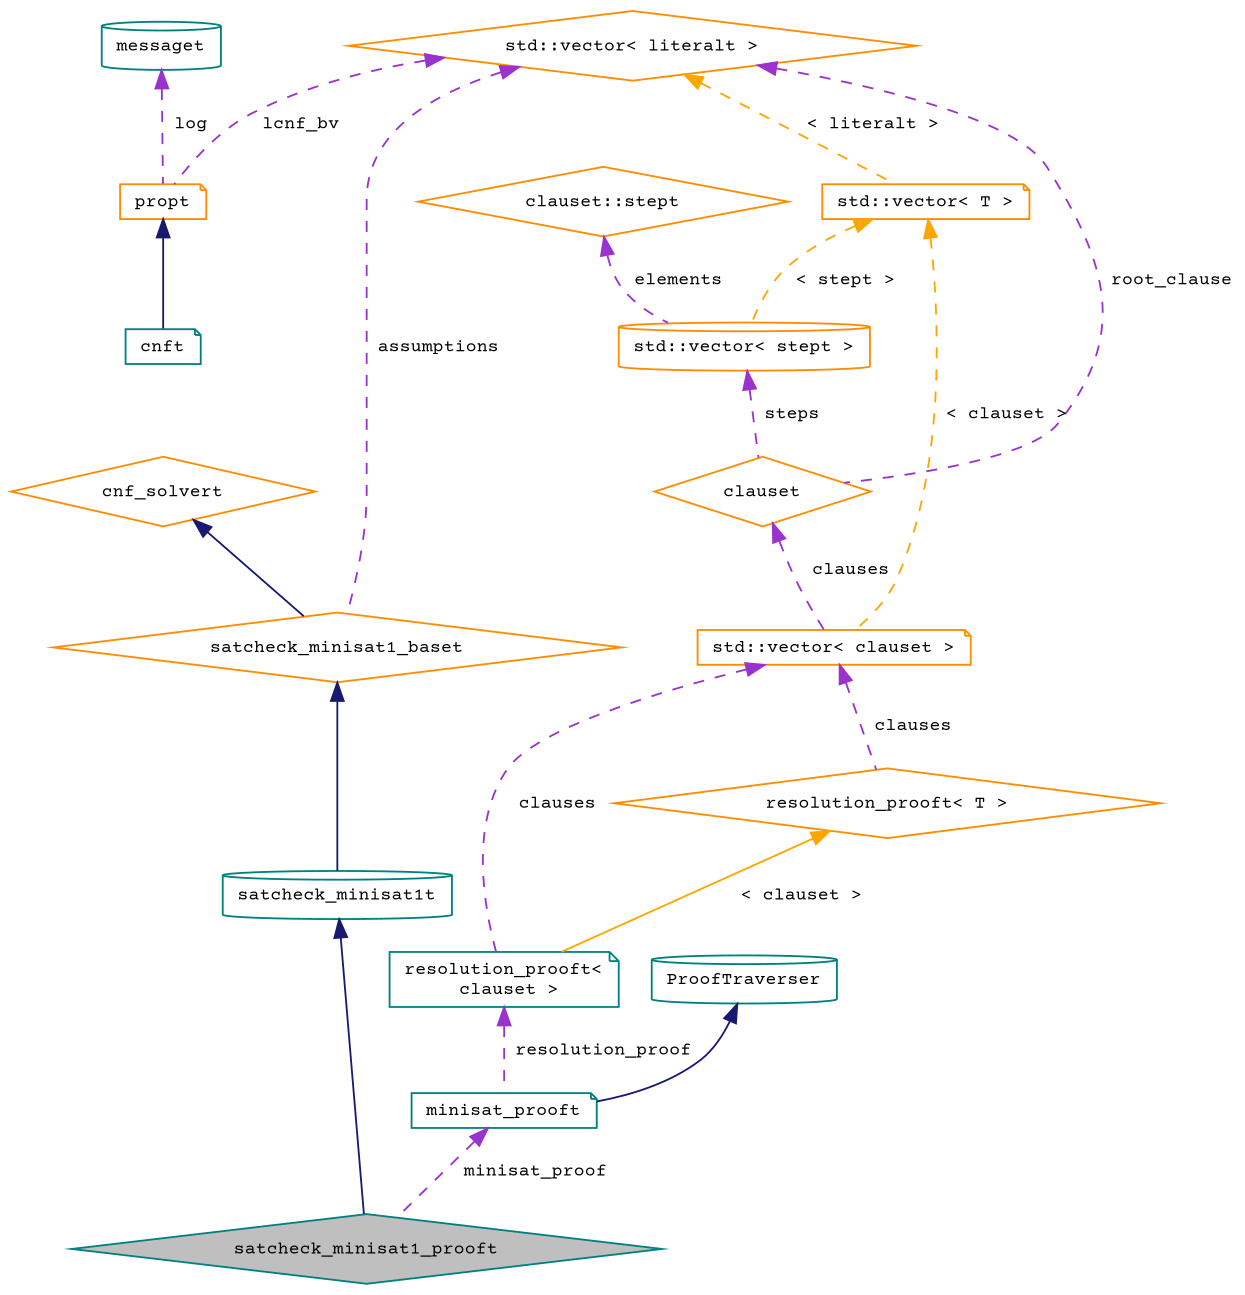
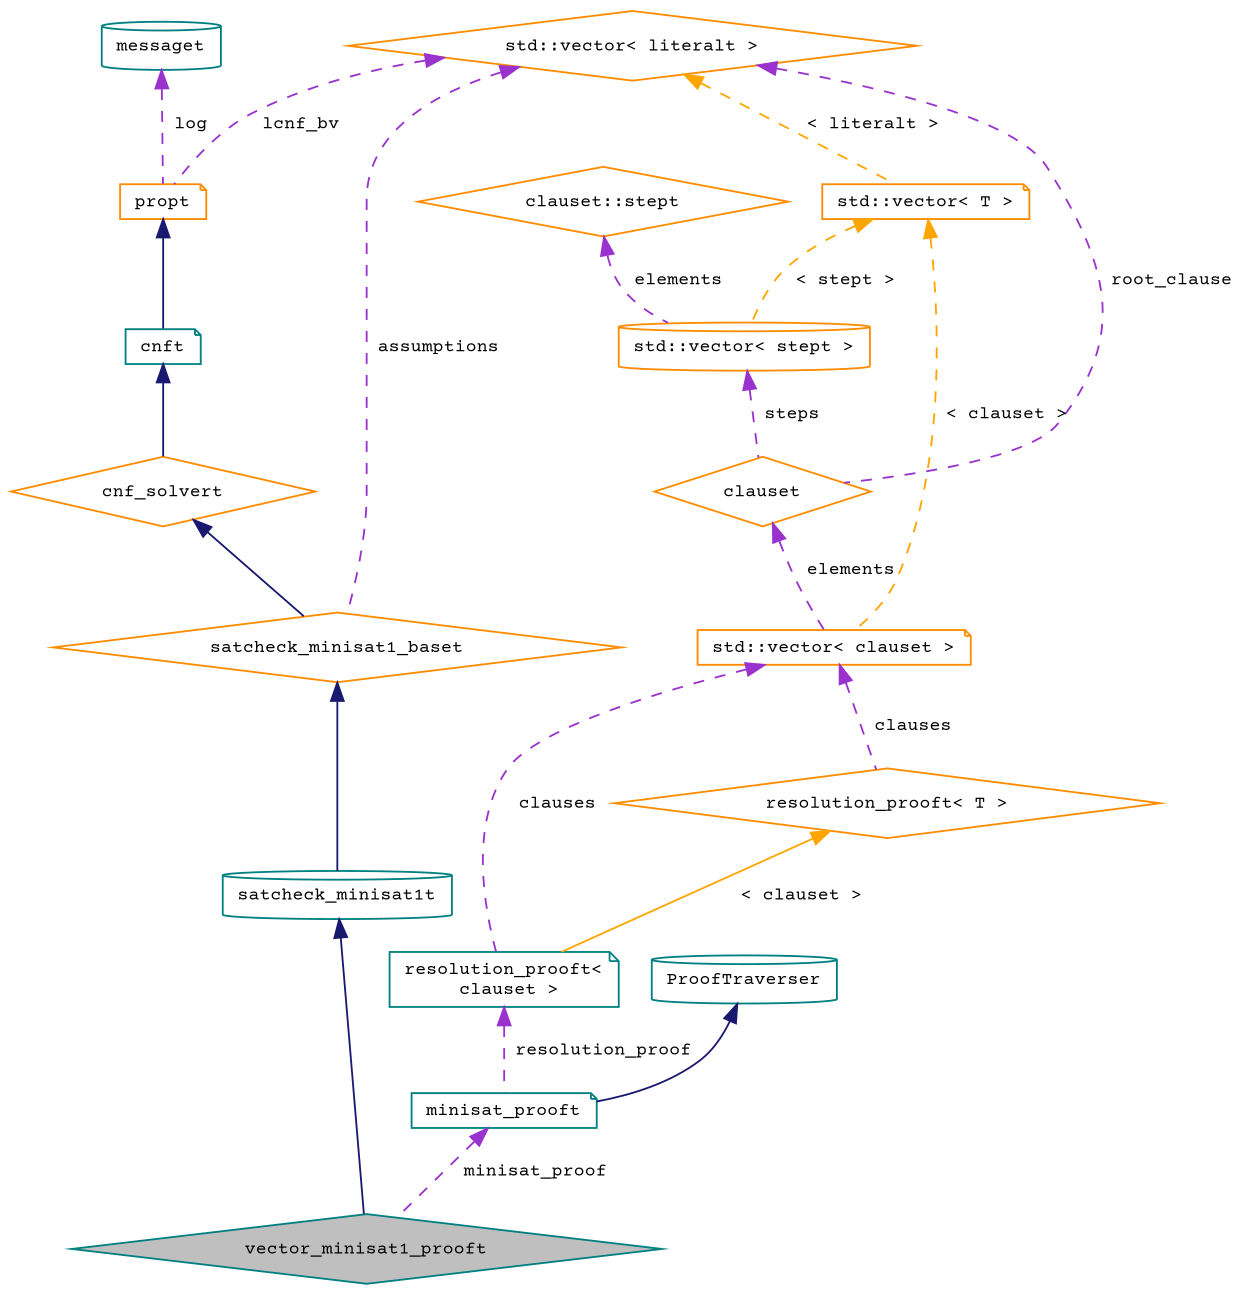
edge "cnf_solvert" -> "cnft": added
edge "std::vector< clauset >" -> "clauset": label " clauses" -> " elements"
node "satcheck_minisat1_prooft": label "satcheck_minisat1_prooft" -> "vector_minisat1_prooft"
